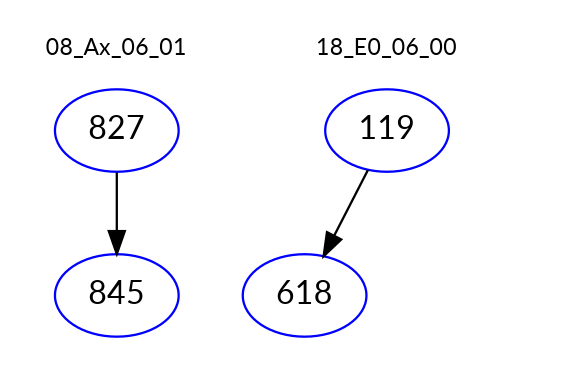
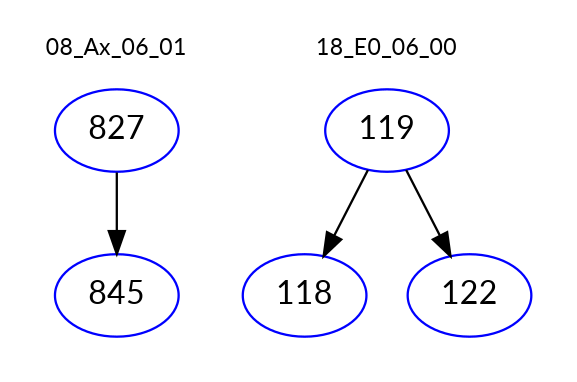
node "618": label "618" -> "118"
node "122": added
